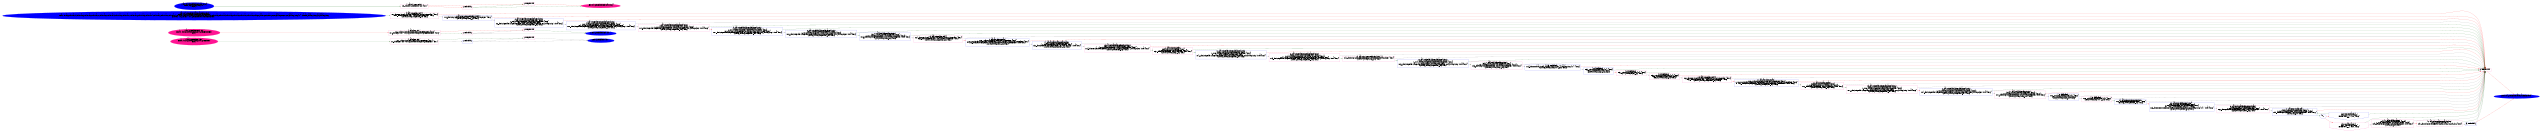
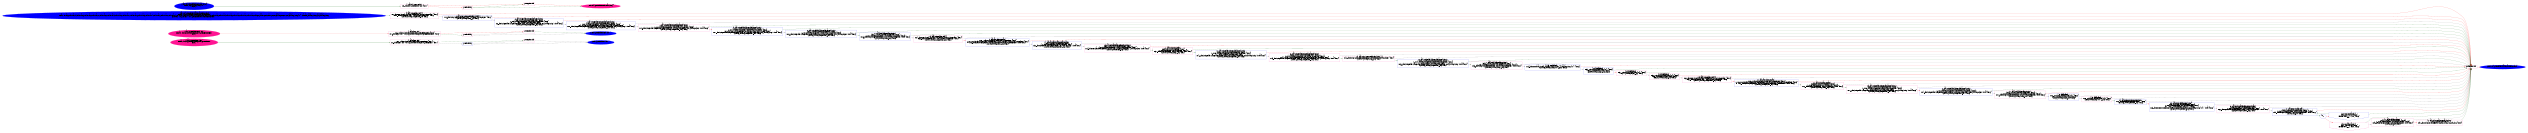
node "43:  method_body": removed
